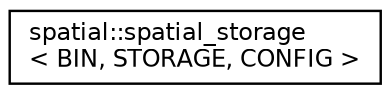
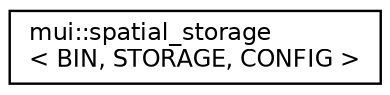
node "spatial::spatial_storage < BIN, STORAGE, CONFIG >": label "spatial::spatial_storage < BIN, STORAGE, CONFIG >" -> "mui::spatial_storage < BIN, STORAGE, CONFIG >"
